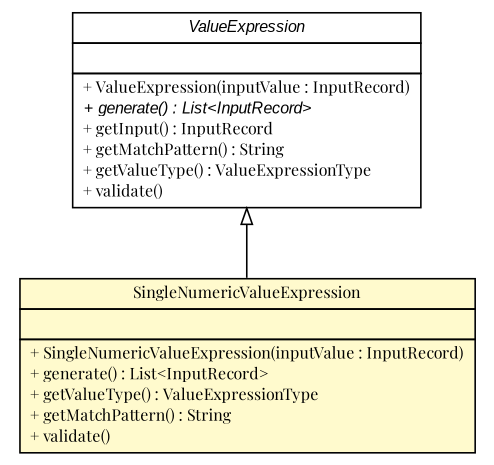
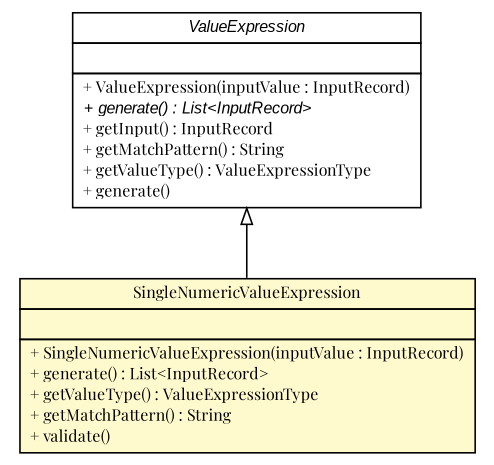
node "ValueExpression": text "+ validate()" -> "+ generate()"
